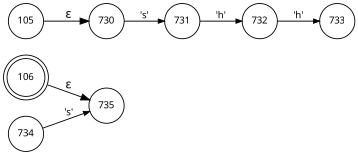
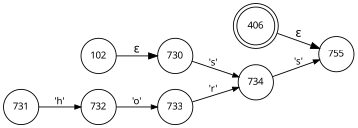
edge "732" -> "733": label "'h'" -> "'o'"
node "105": label "105" -> "102"
edge "730" -> "731": now "730" -> "734"
node "106": label "106" -> "406"
edge "733" -> "734": added, label "'r'"
node "735": label "735" -> "755"
